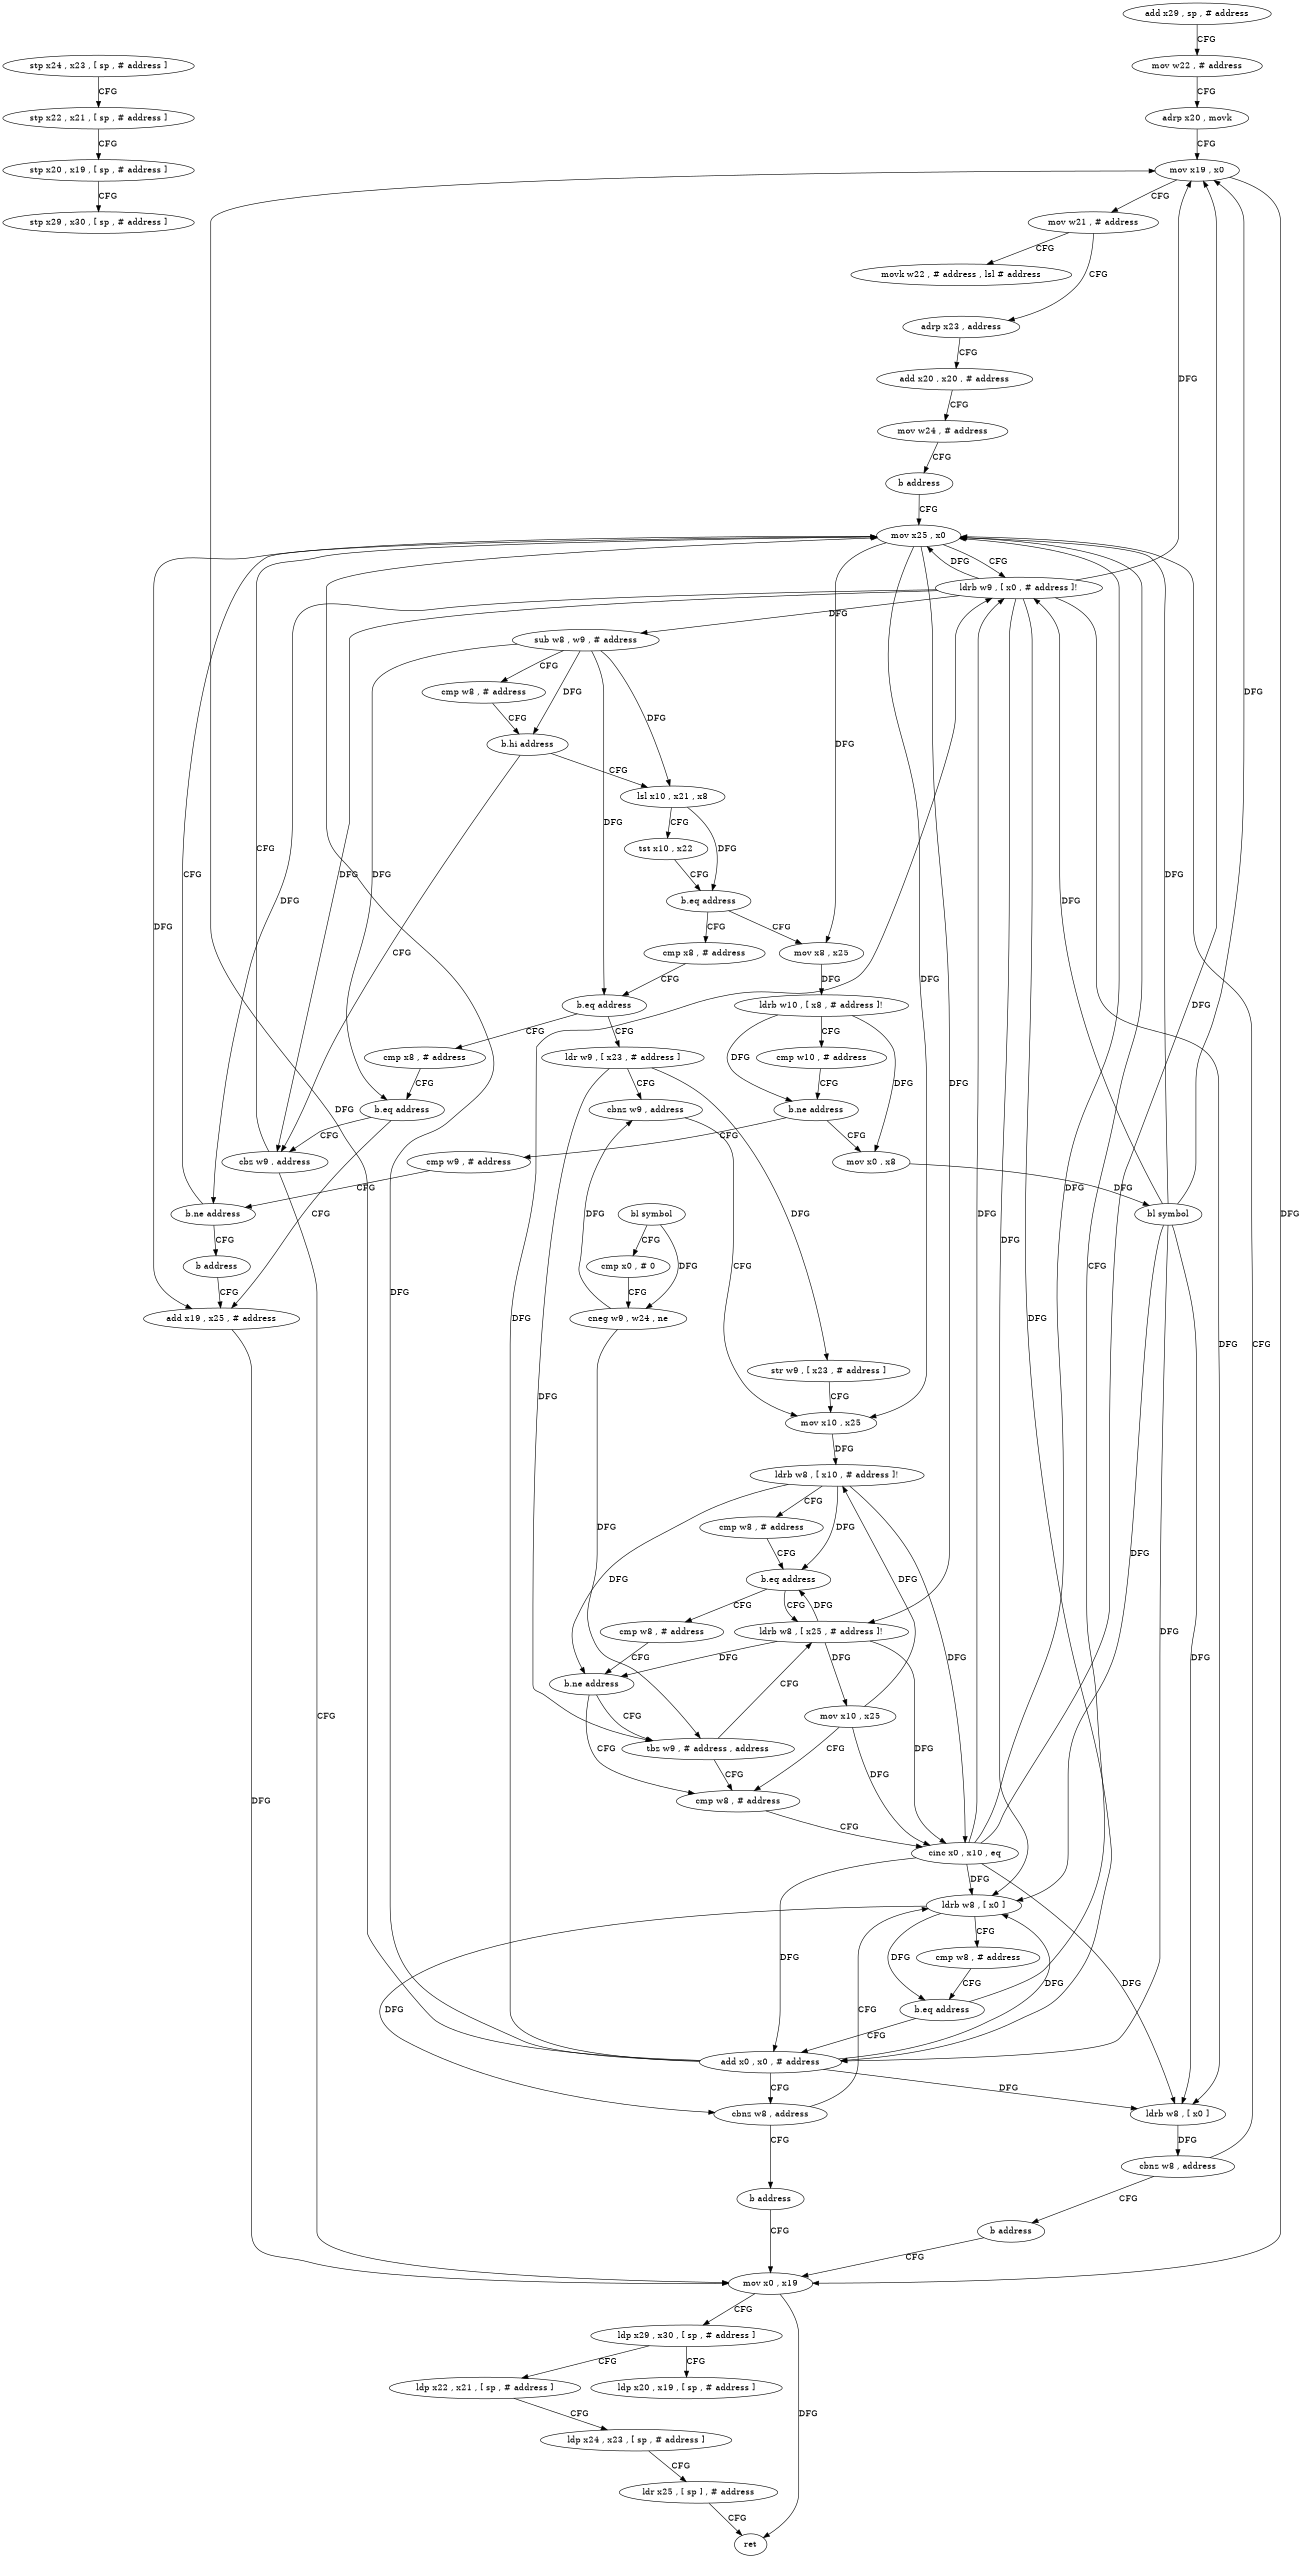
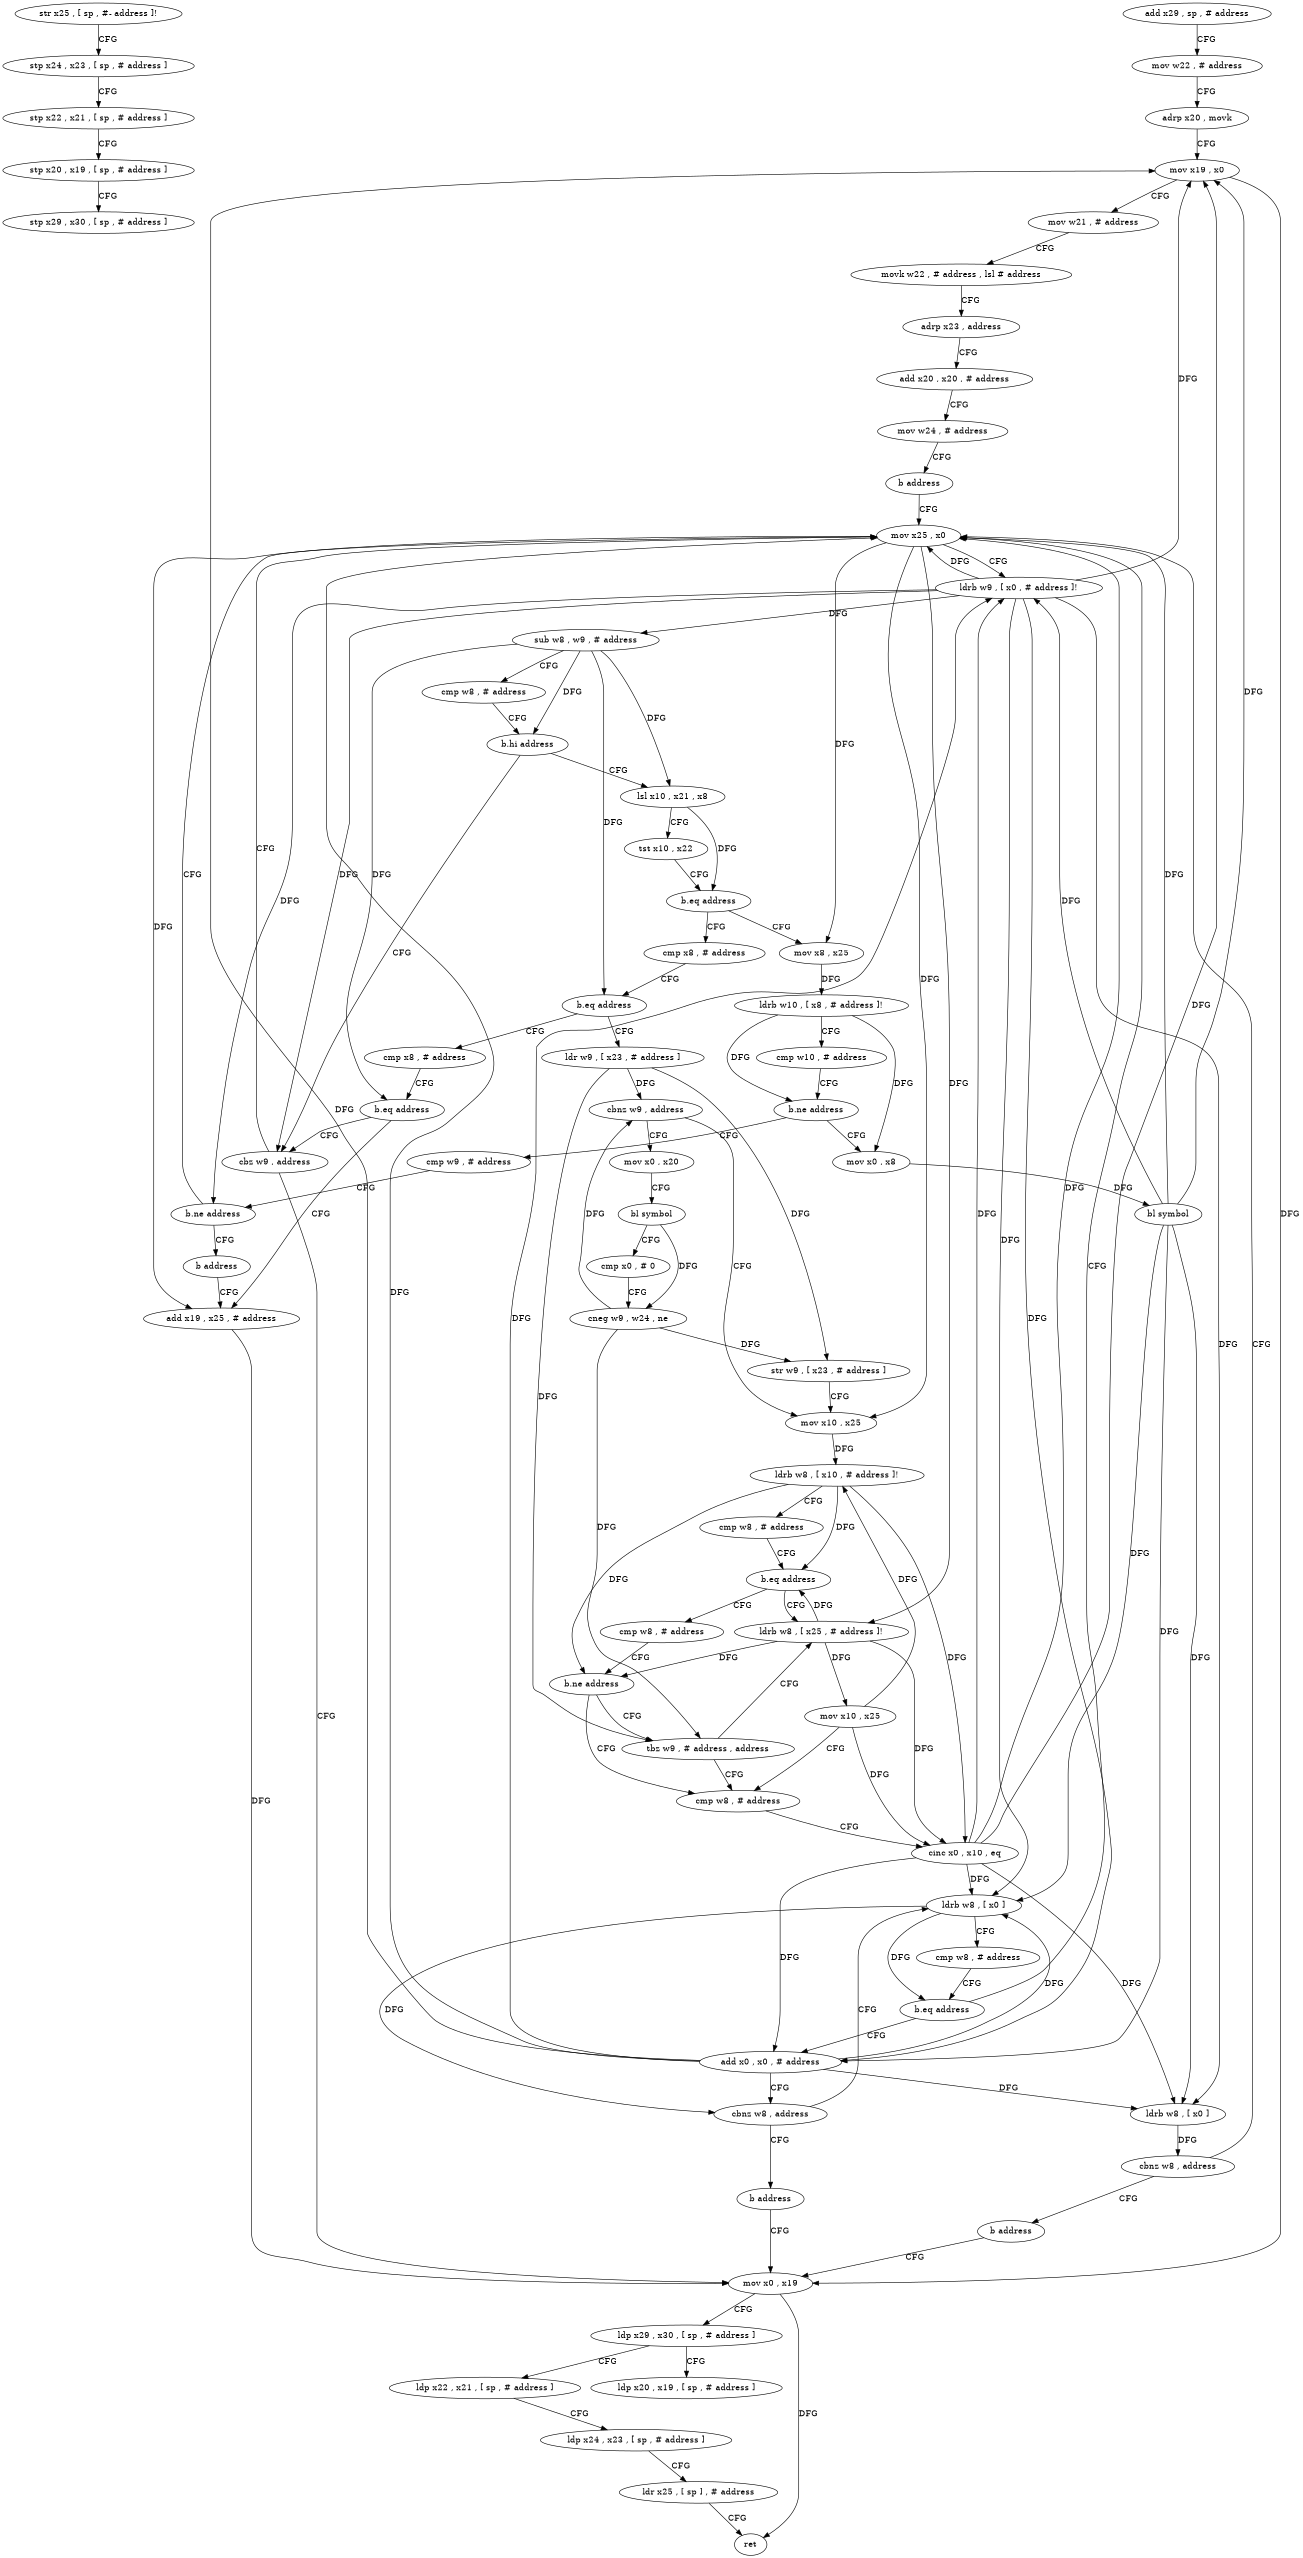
node "str x25 , [ sp , #- address ]!": added
edge "mov w21 , # address" -> "adrp x23 , address": now "movk w22 , # address , lsl # address" -> "adrp x23 , address"
edge "ldr w9 , [ x23 , # address ]" -> "cbnz w9 , address": label "CFG" -> "DFG"
node "mov x0 , x20": added
edge "cneg w9 , w24 , ne" -> "str w9 , [ x23 , # address ]": added, label "DFG"
